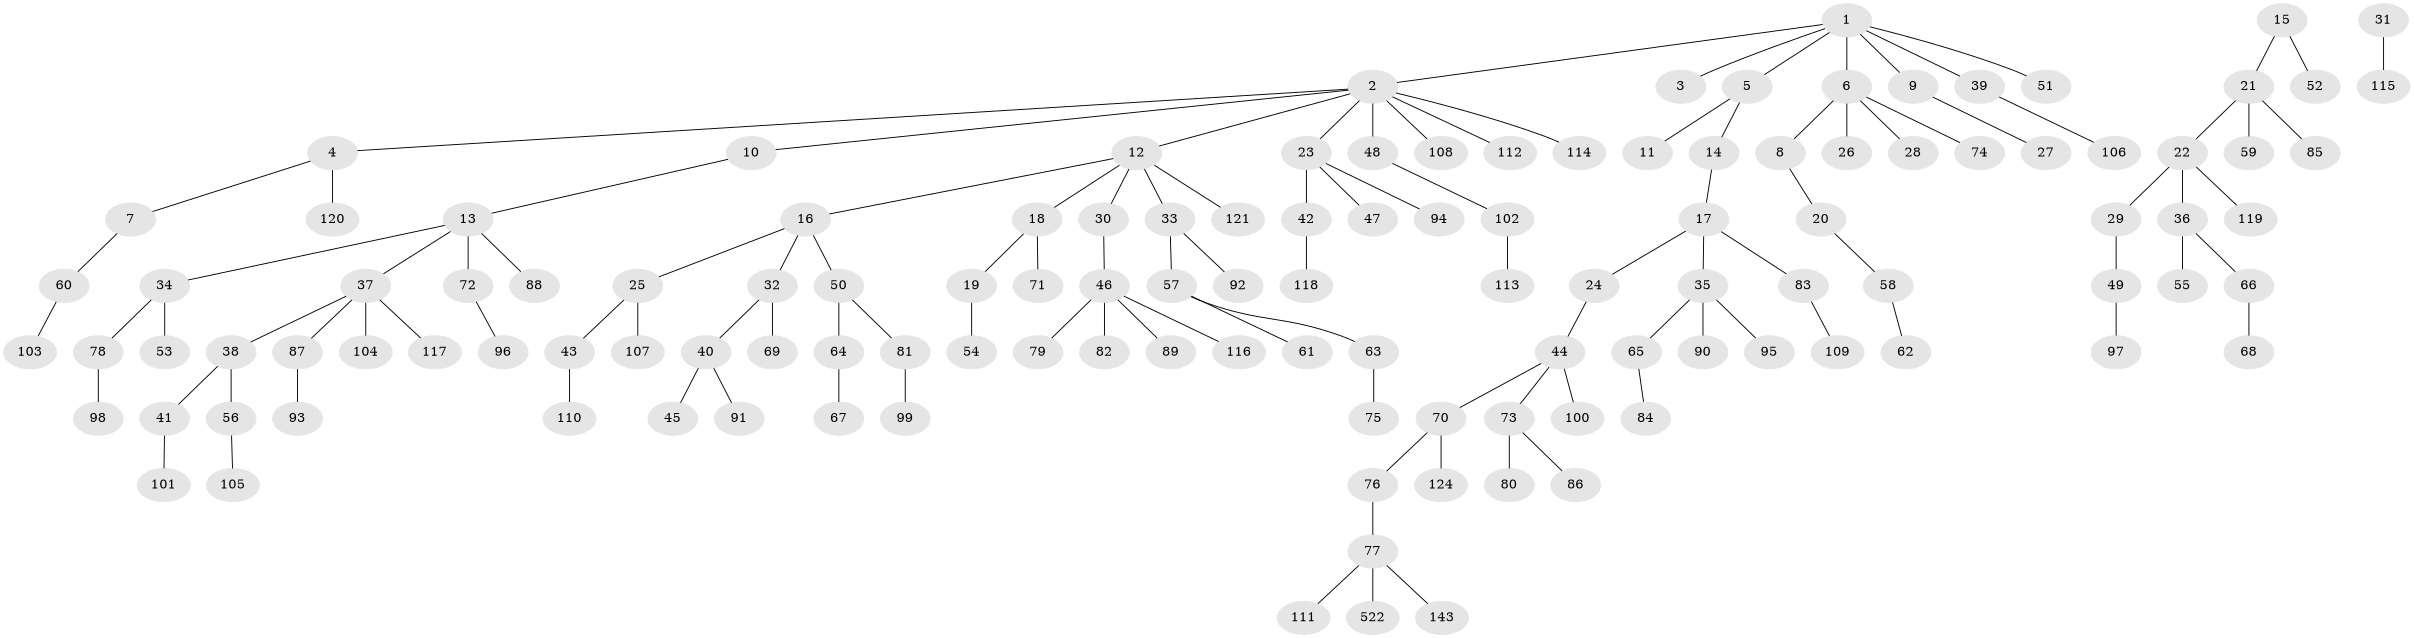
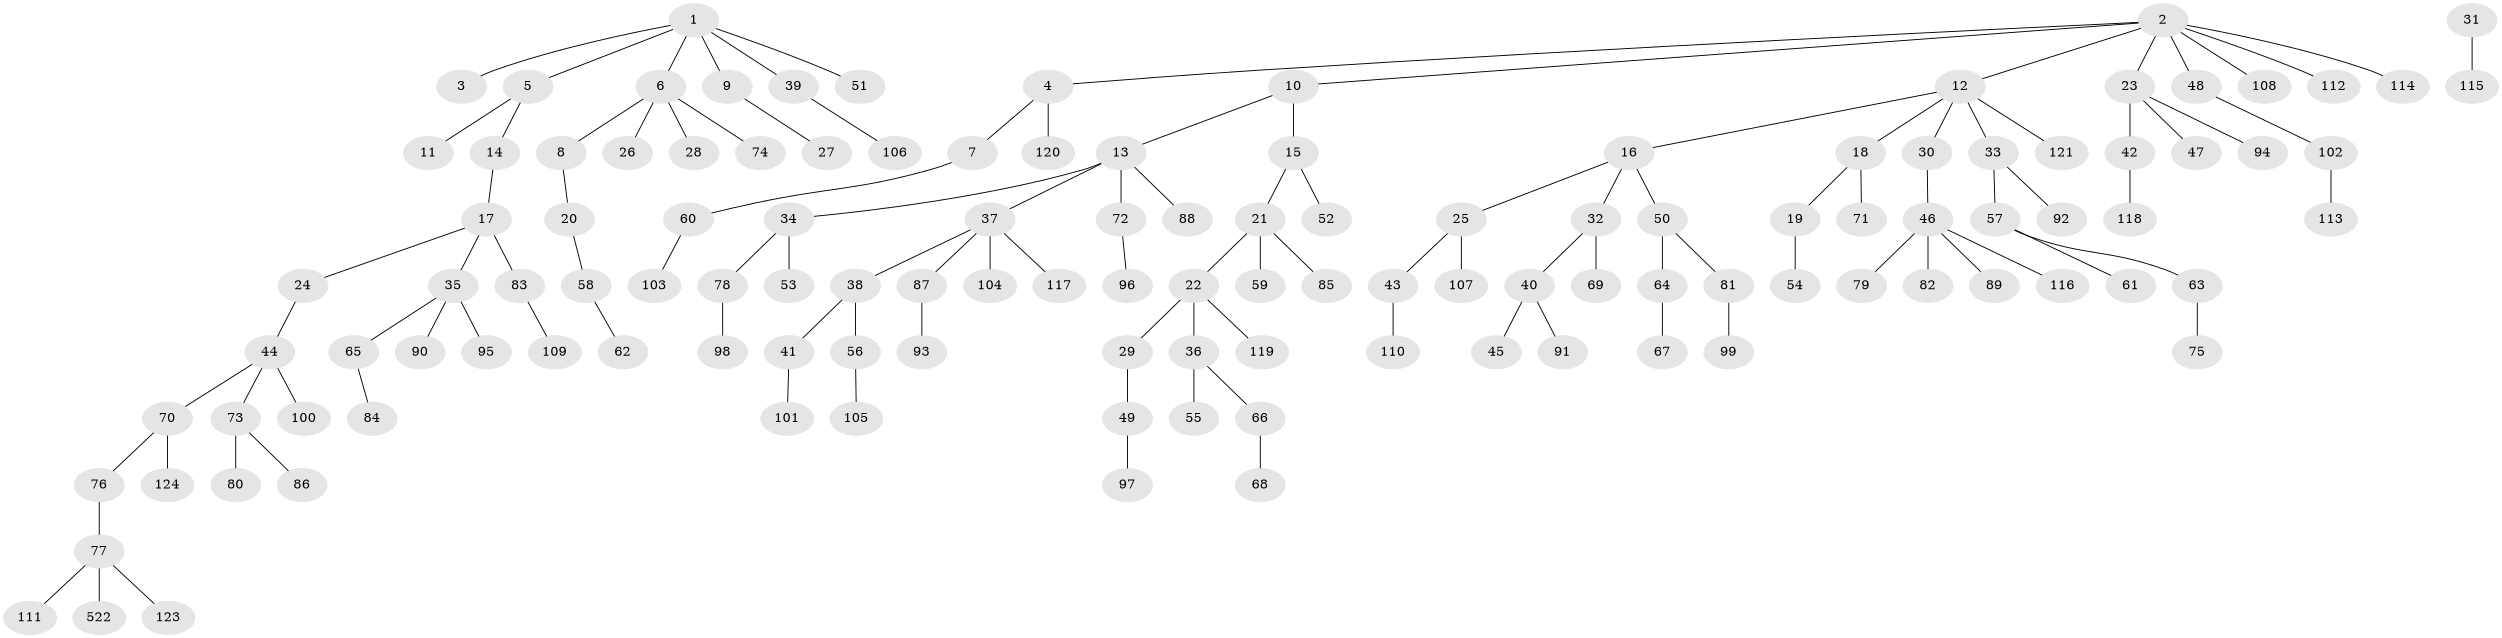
edge "1" -- "2": removed
edge "10" -- "15": added
node "143": label "143" -> "123"
